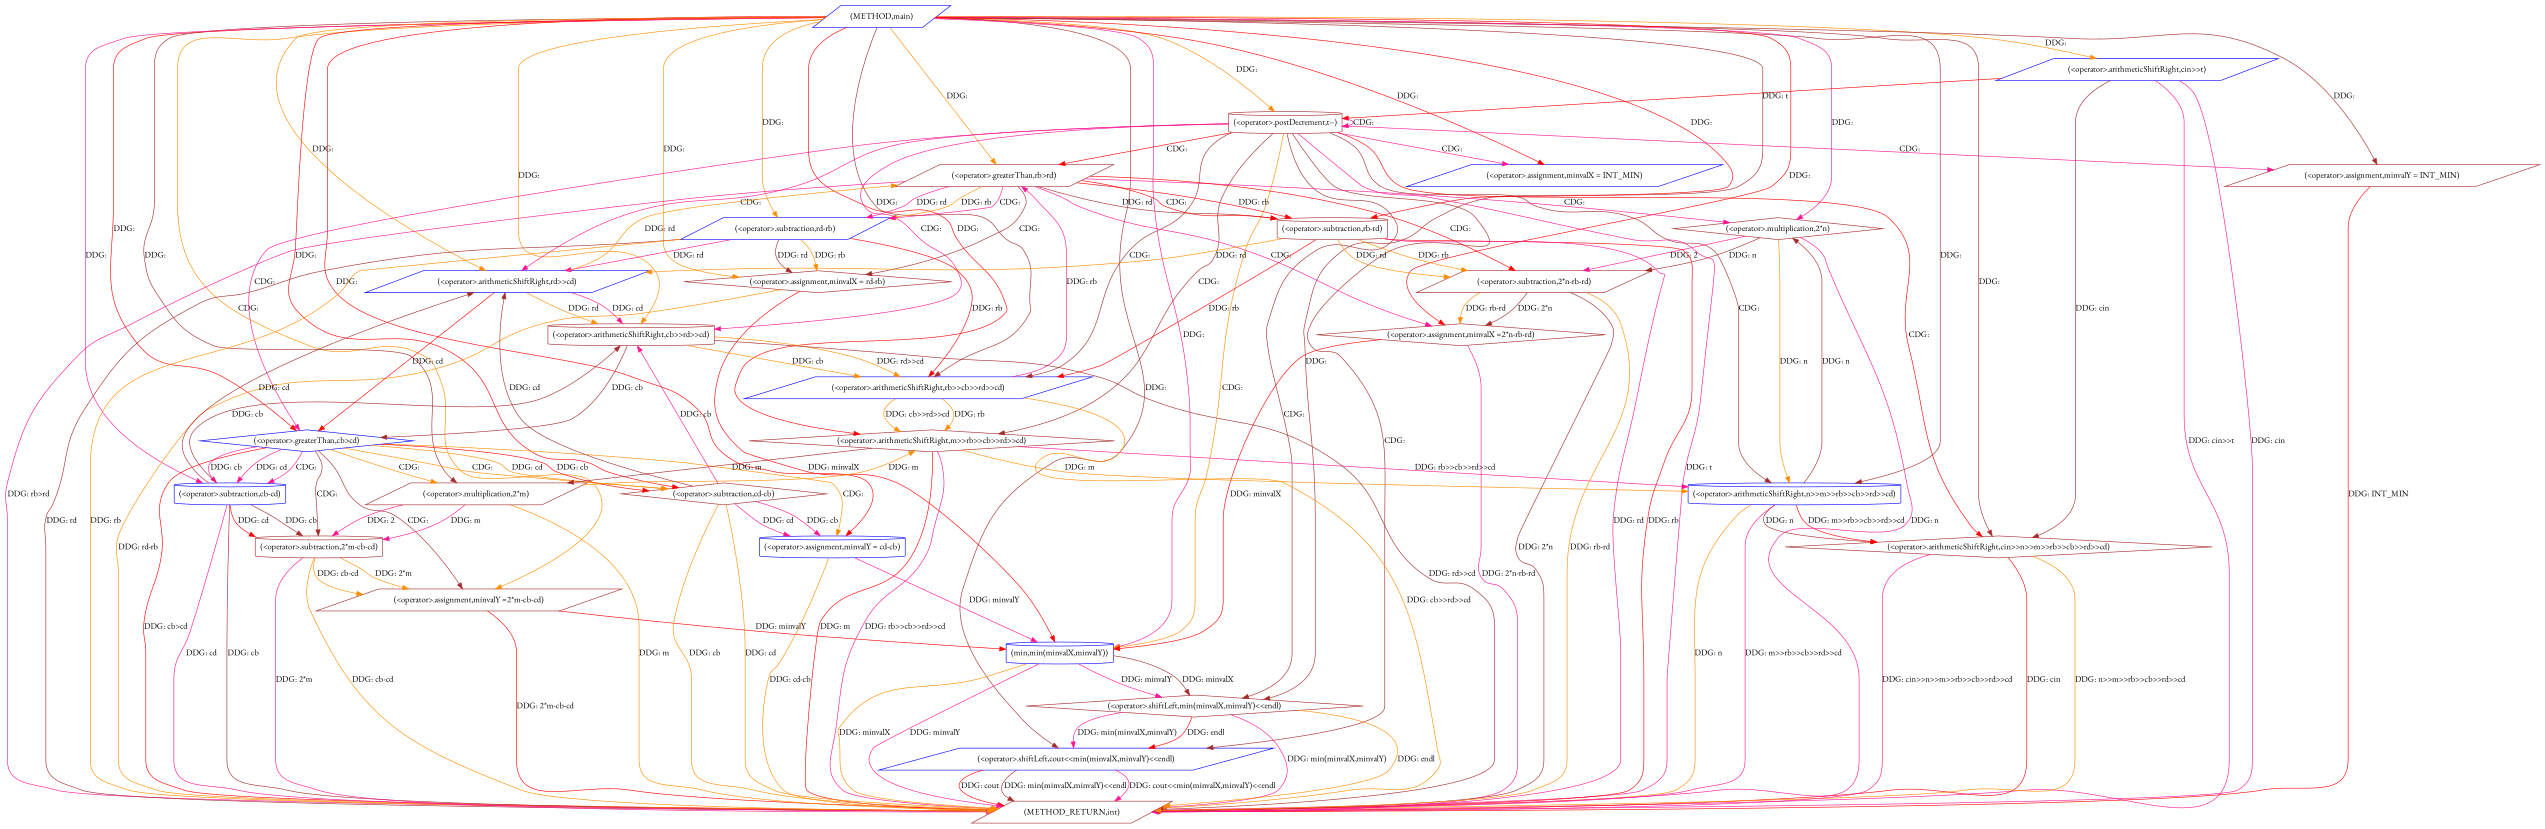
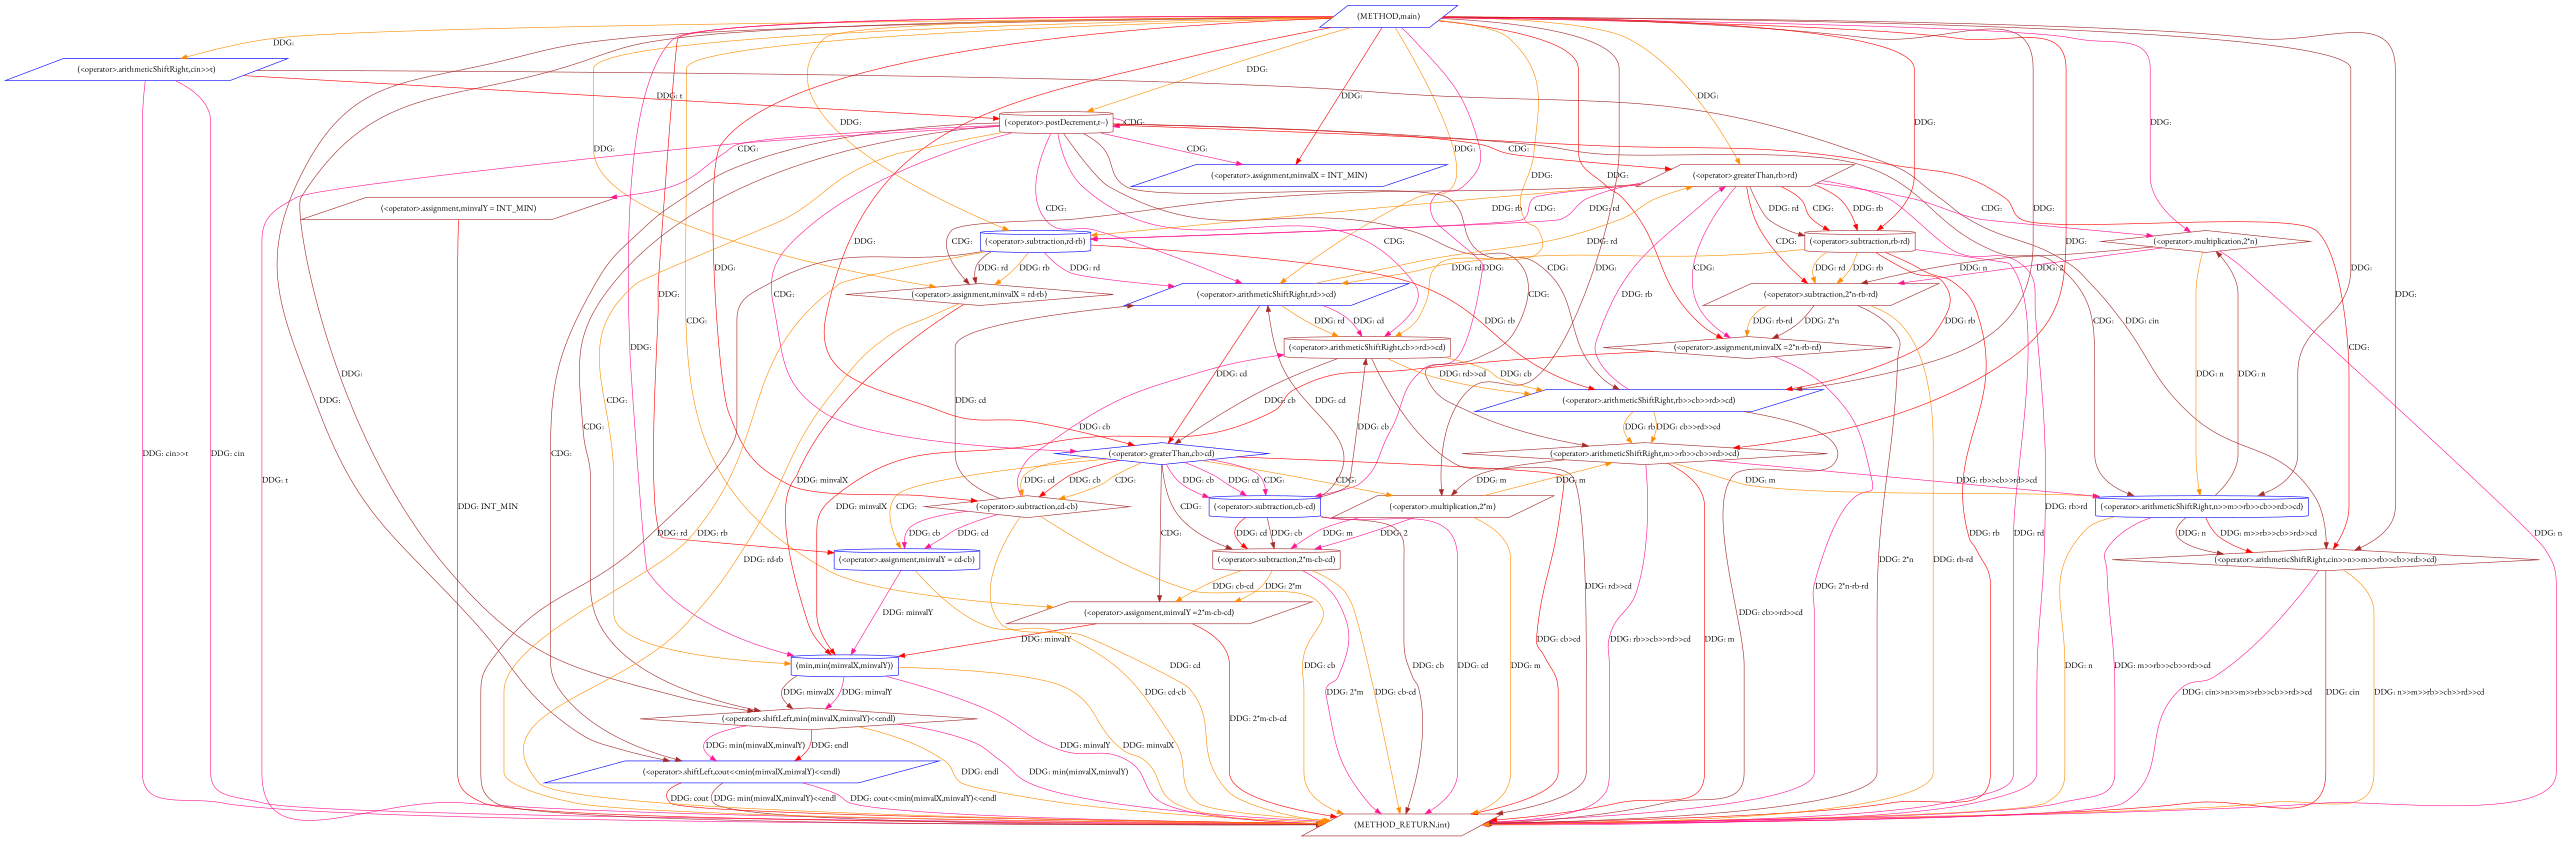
edge "(METHOD,main)" -> "(<operator>.assignment,minvalY = INT_MIN)": removed, label "DDG:"
node "(<operator>.subtraction,rd-rb)": shape parallelogram -> cylinder
edge "(<operator>.arithmeticShiftRight,rb>>cb>>rd>>cd)" -> "(METHOD_RETURN,int)": color darkorange -> brown
